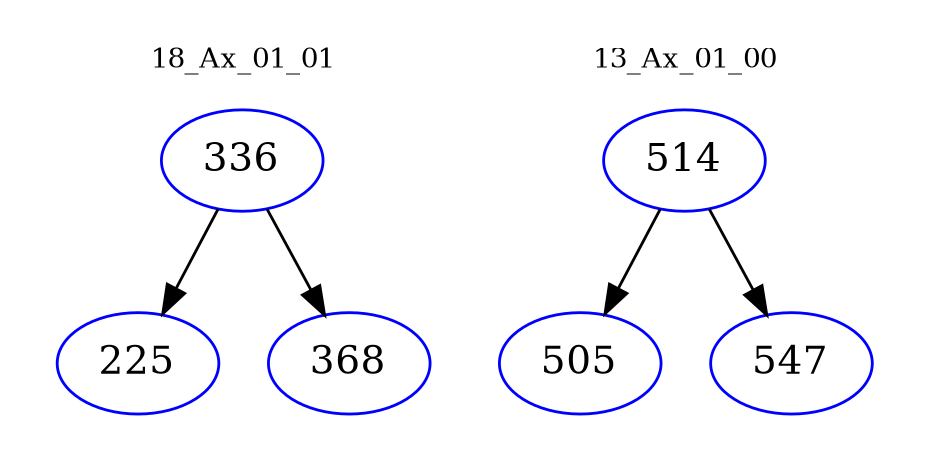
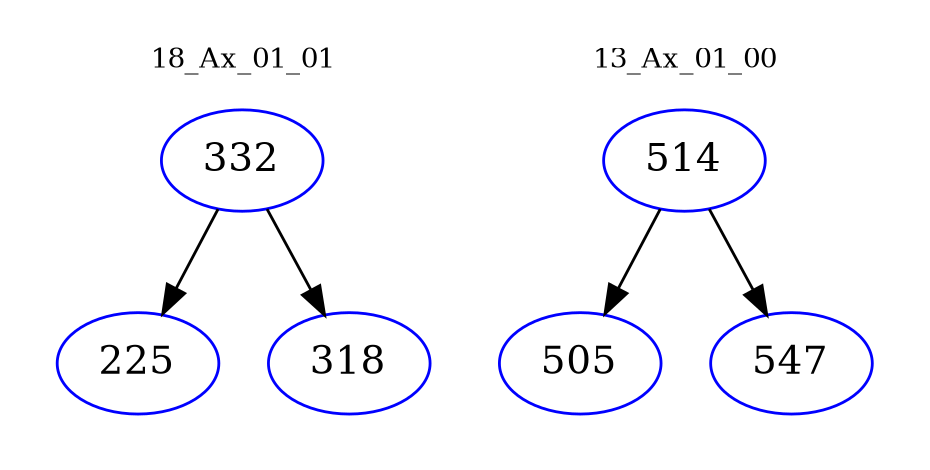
node "336": label "336" -> "332"
node "368": label "368" -> "318"
